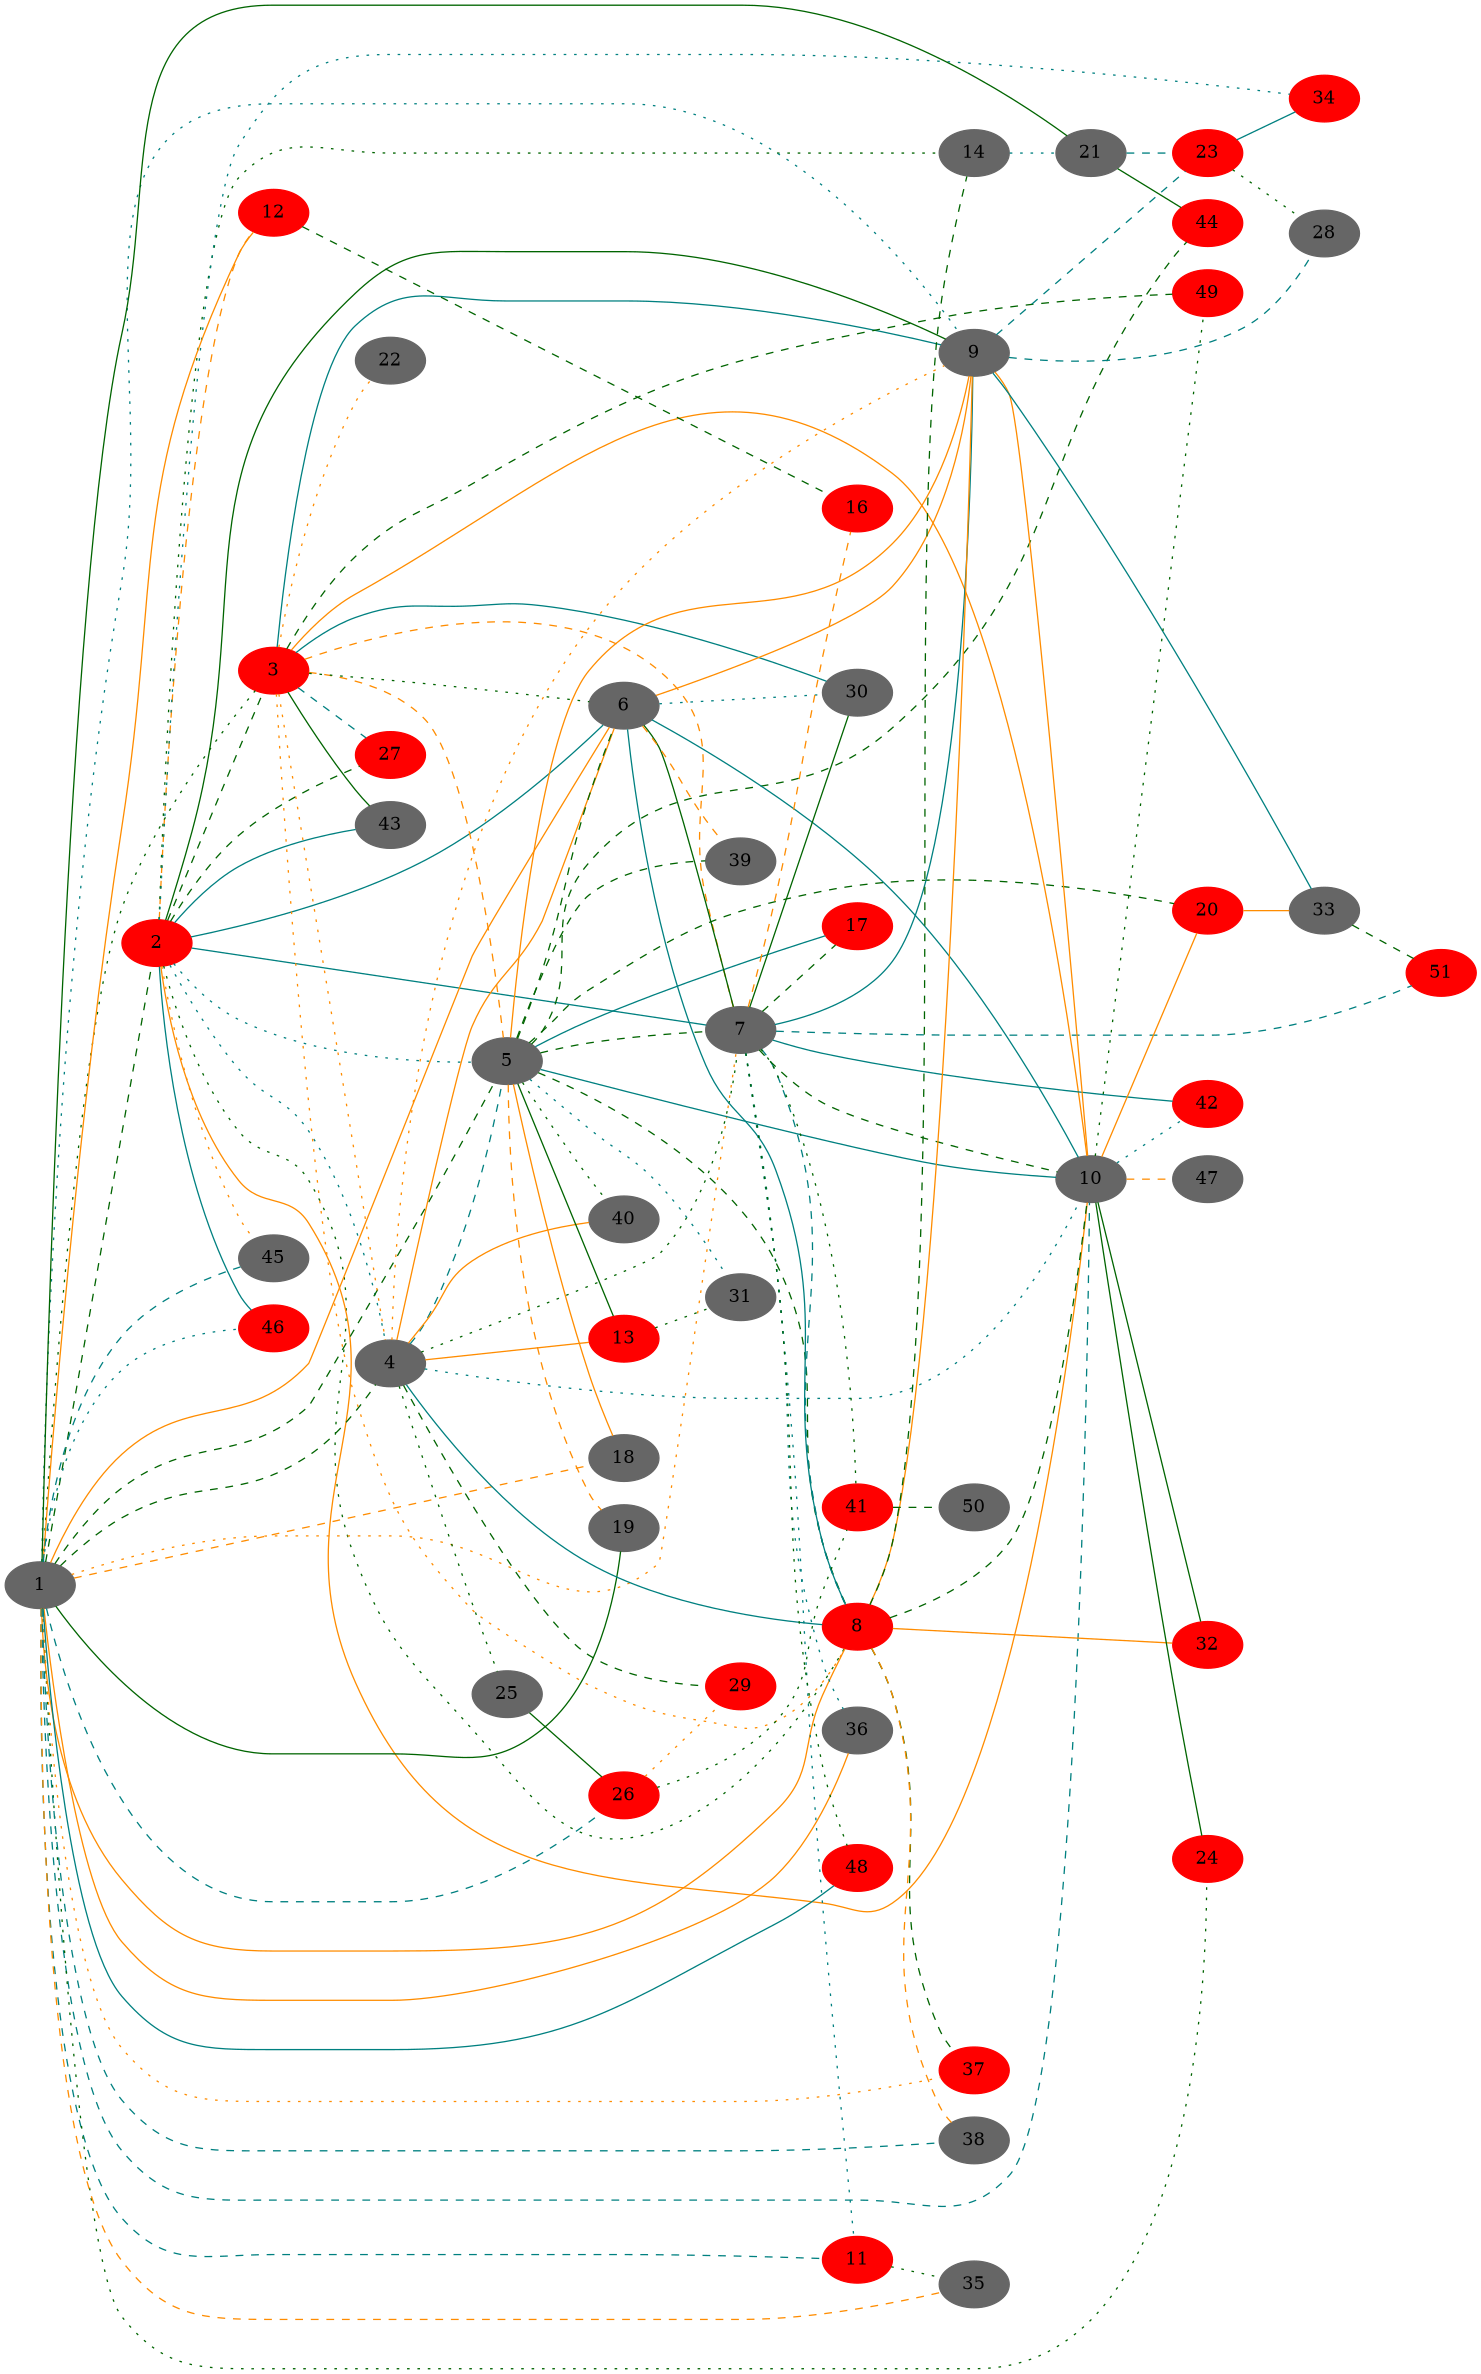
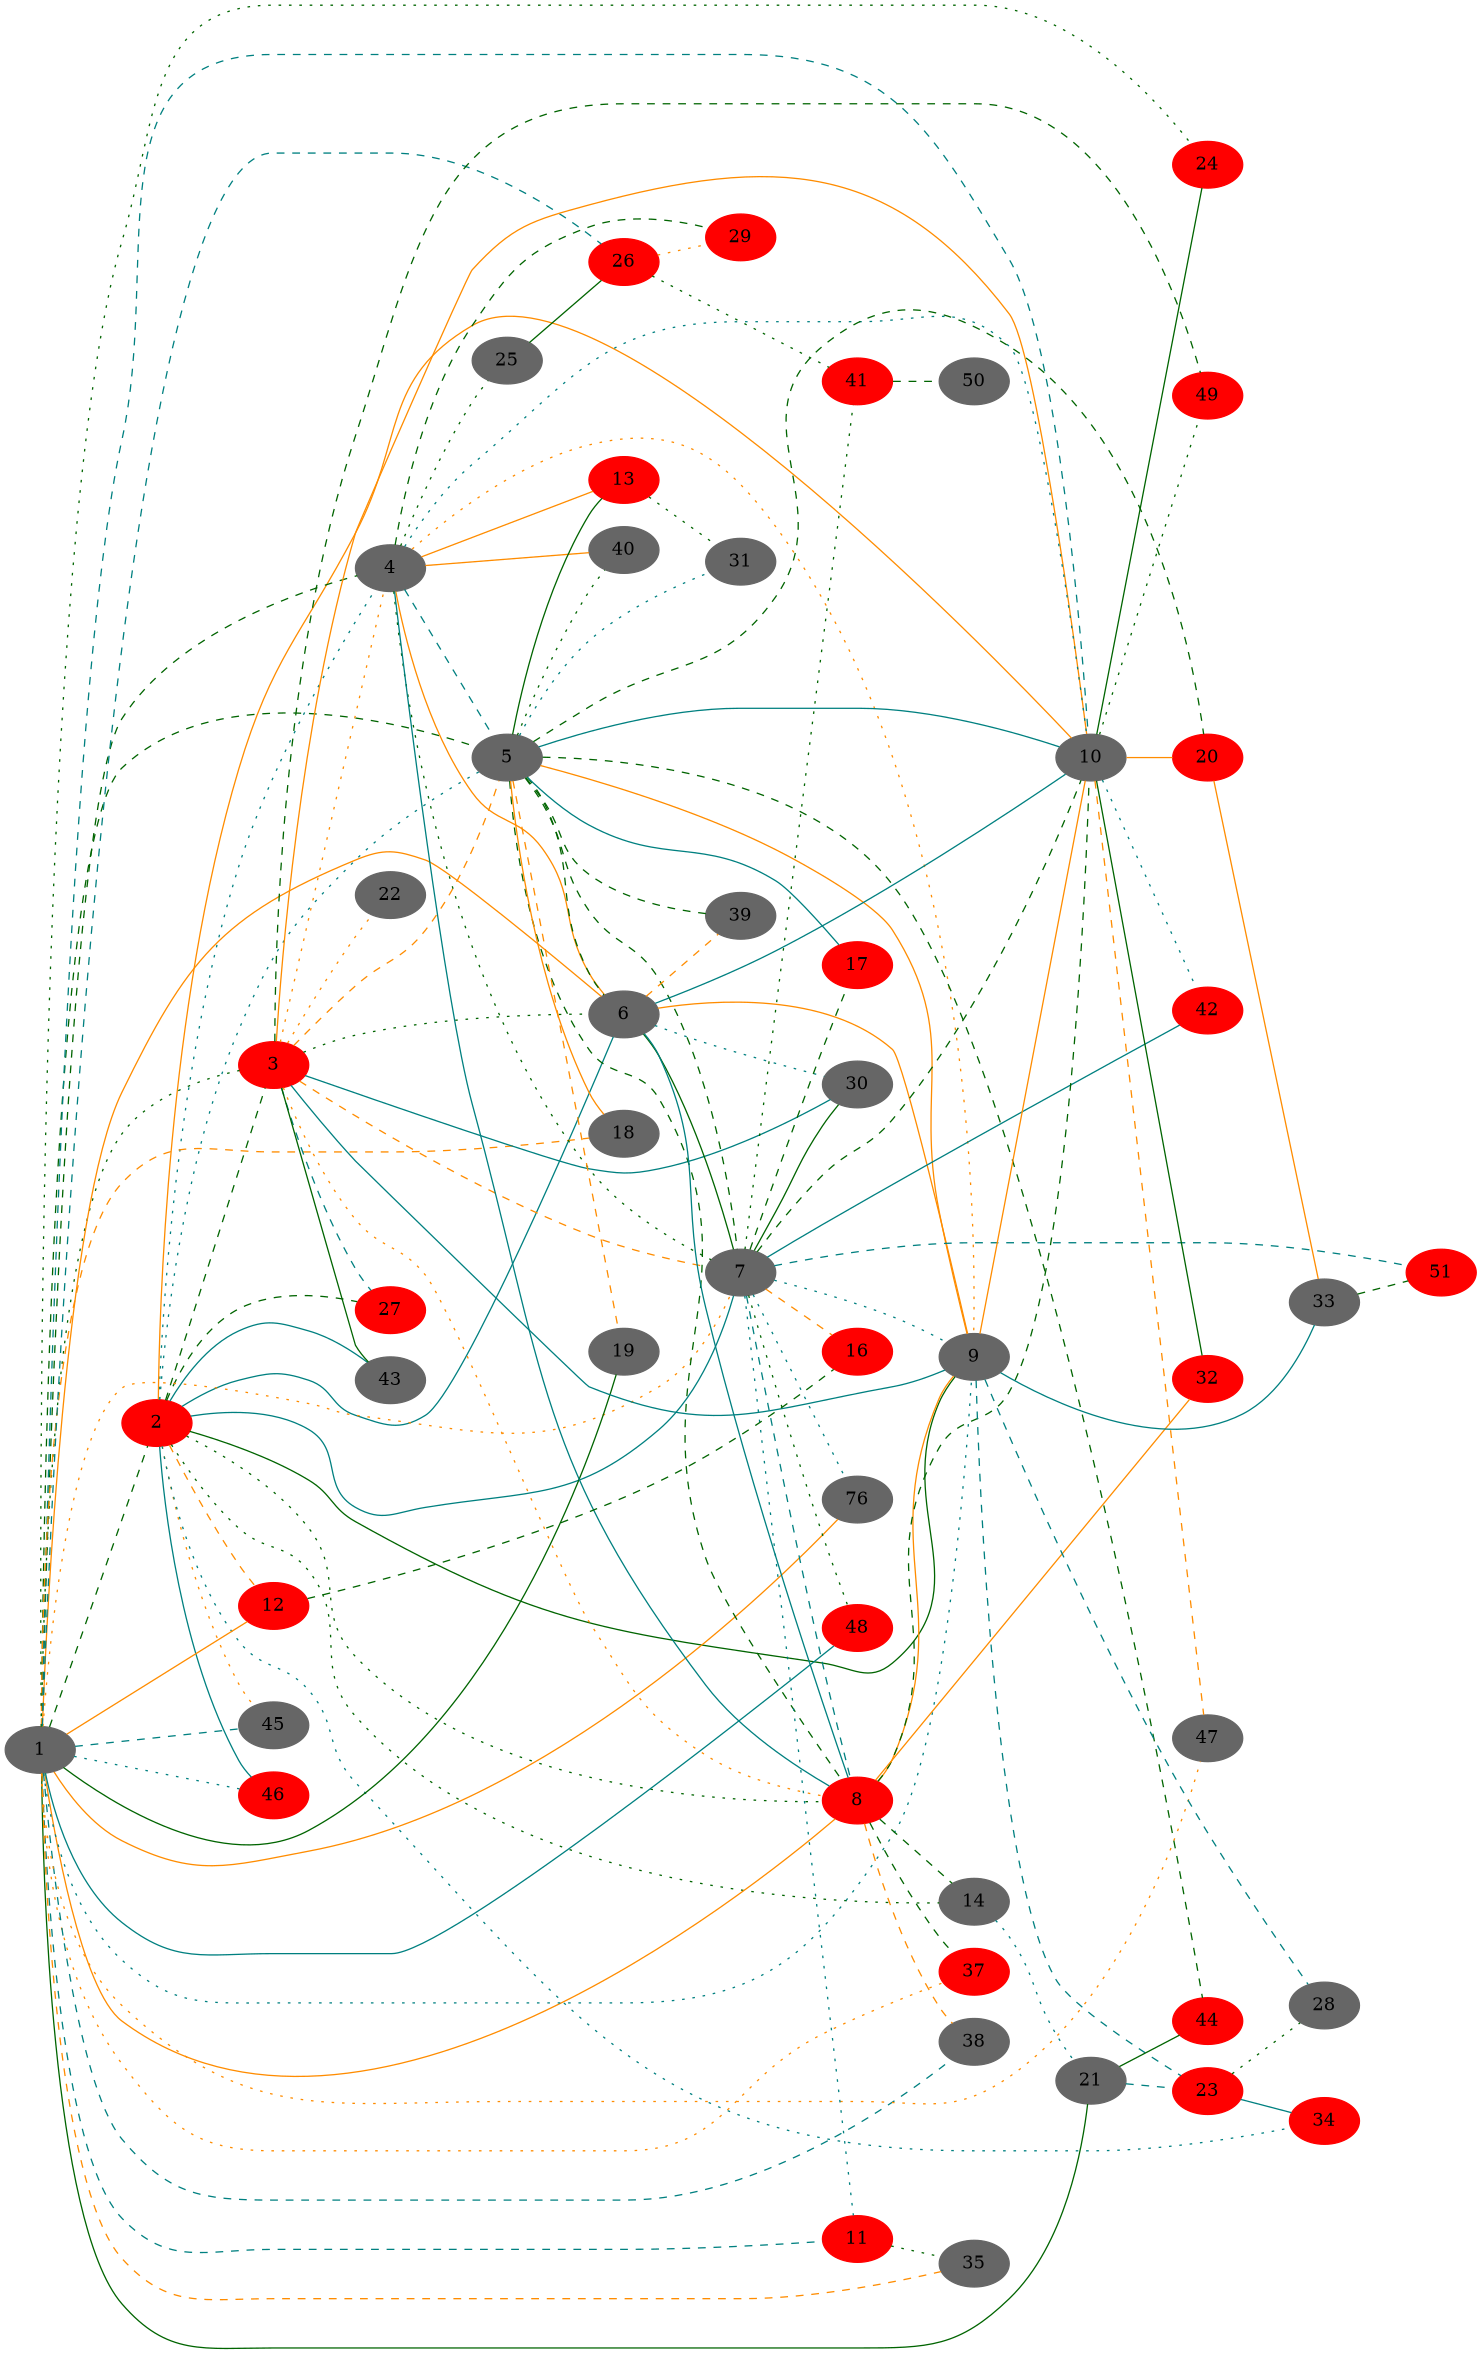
edge "9" -- "7": style solid -> dotted
node "36": label "36" -> "76"
edge "47" -- "1": added
